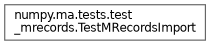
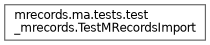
node "numpy.ma.tests.test _mrecords.TestMRecordsImport": label "numpy.ma.tests.test _mrecords.TestMRecordsImport" -> "mrecords.ma.tests.test _mrecords.TestMRecordsImport"
